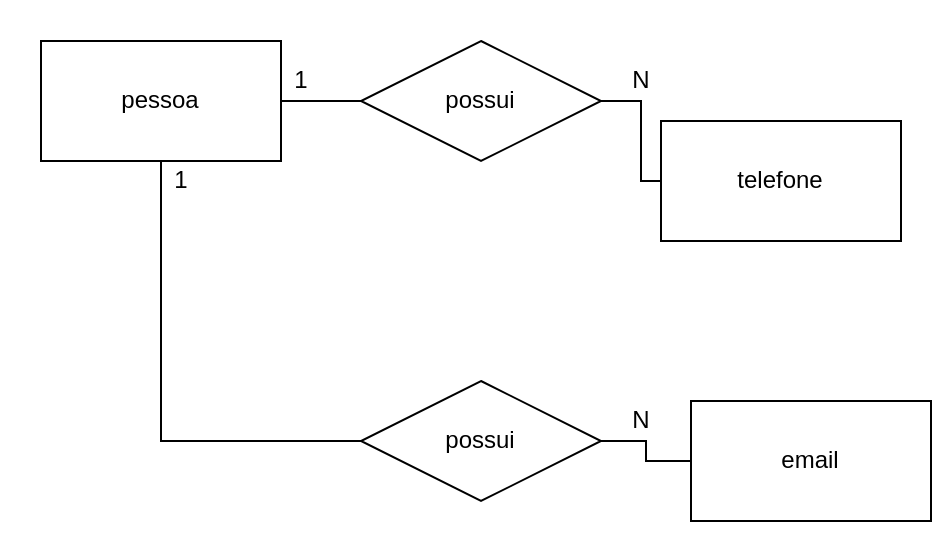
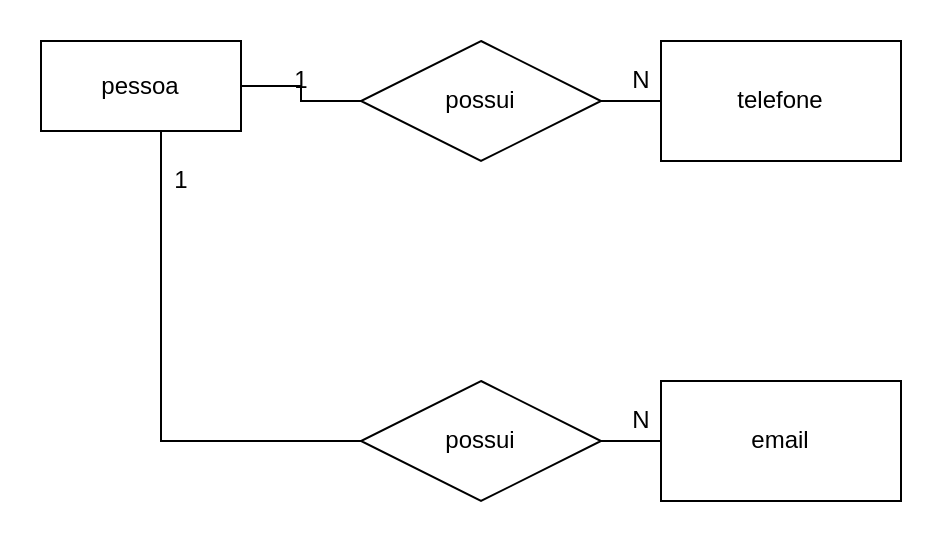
node "pessoa": size 240x120 -> 200x90
node "telefone": moved (781, 181) -> (781, 101)
node "email": moved (811, 461) -> (781, 441)
